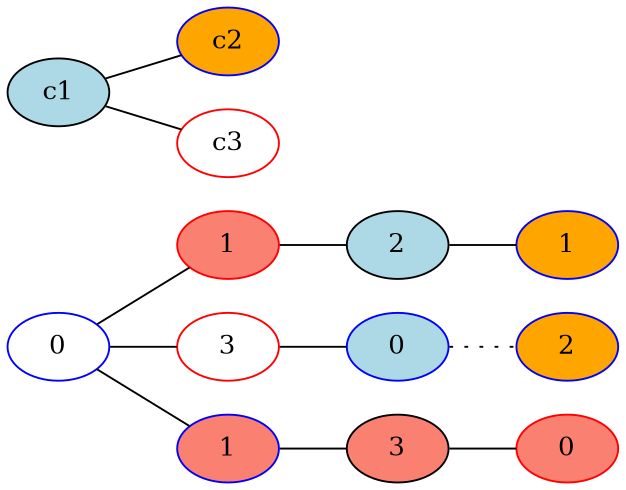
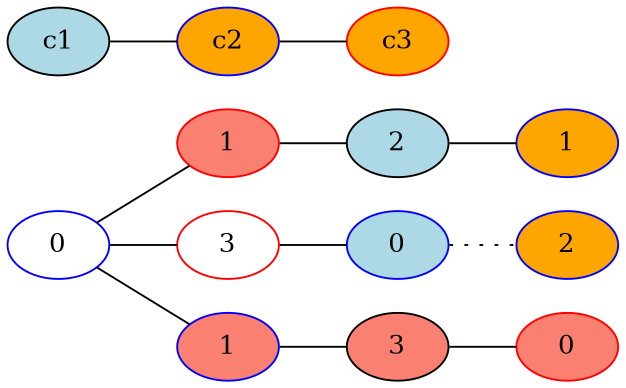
edge "c1" -- "c3": now "c2" -- "c3"
node "c3": fillcolor white -> orange
